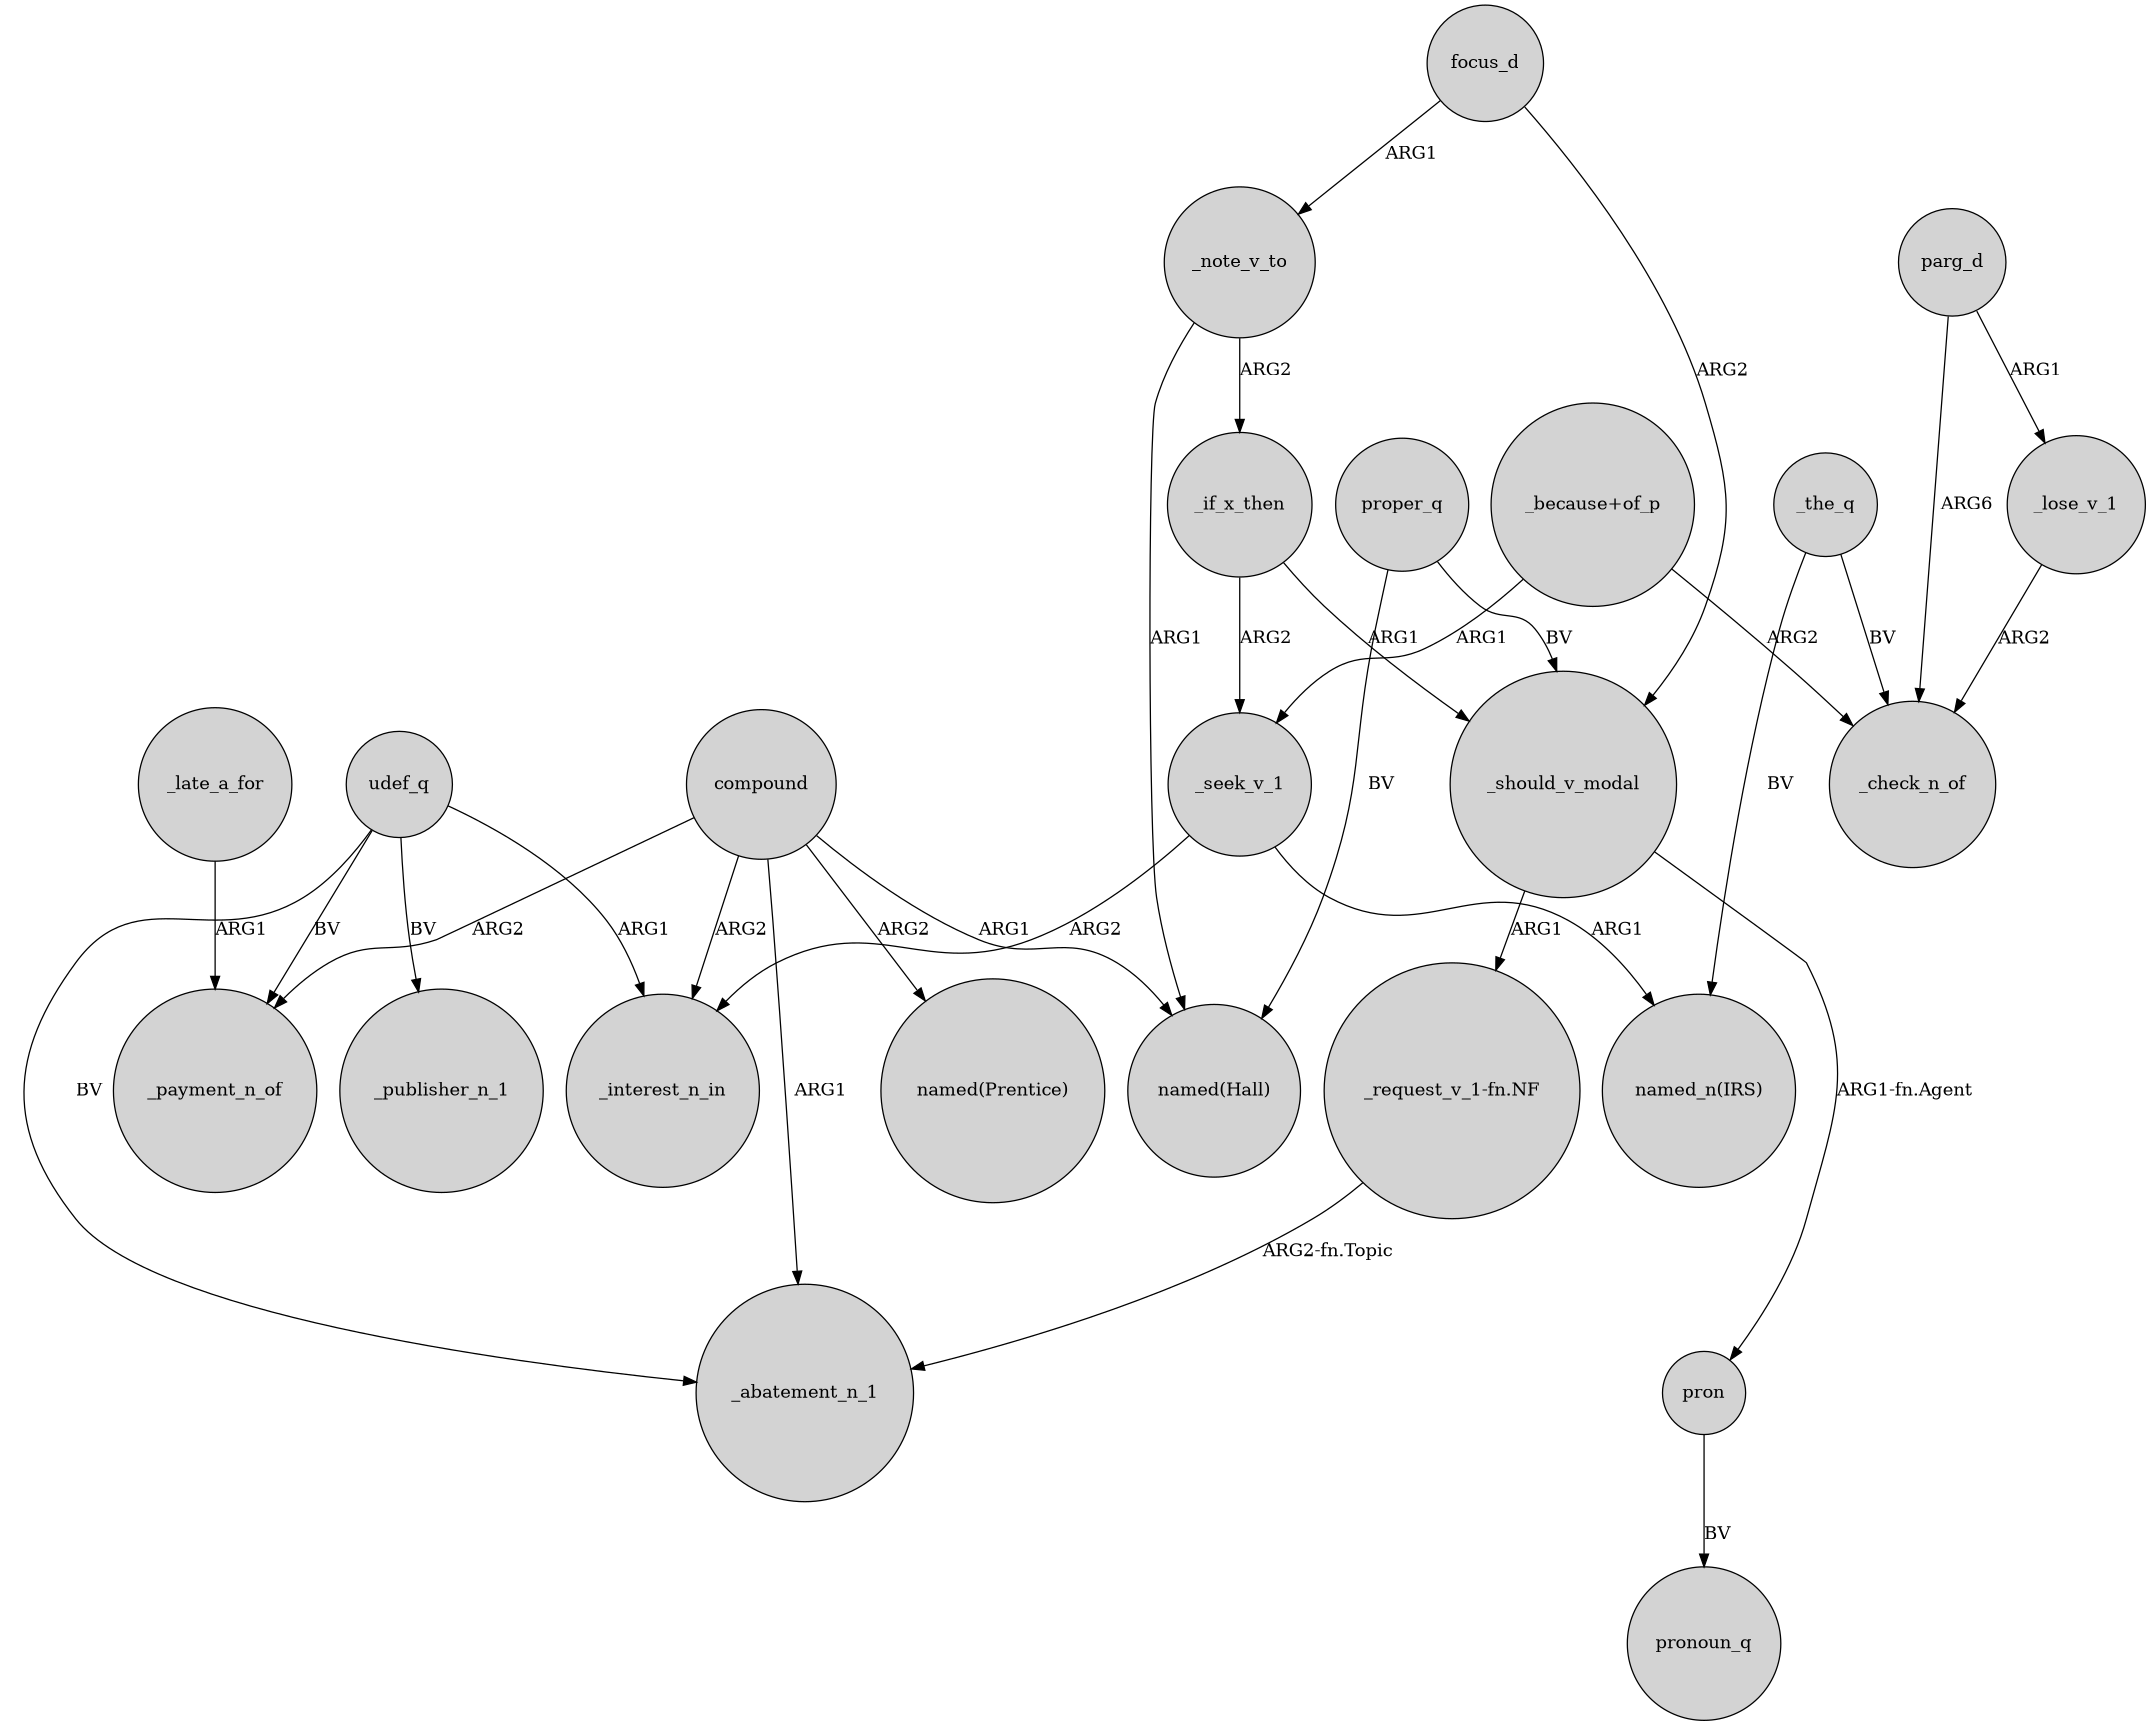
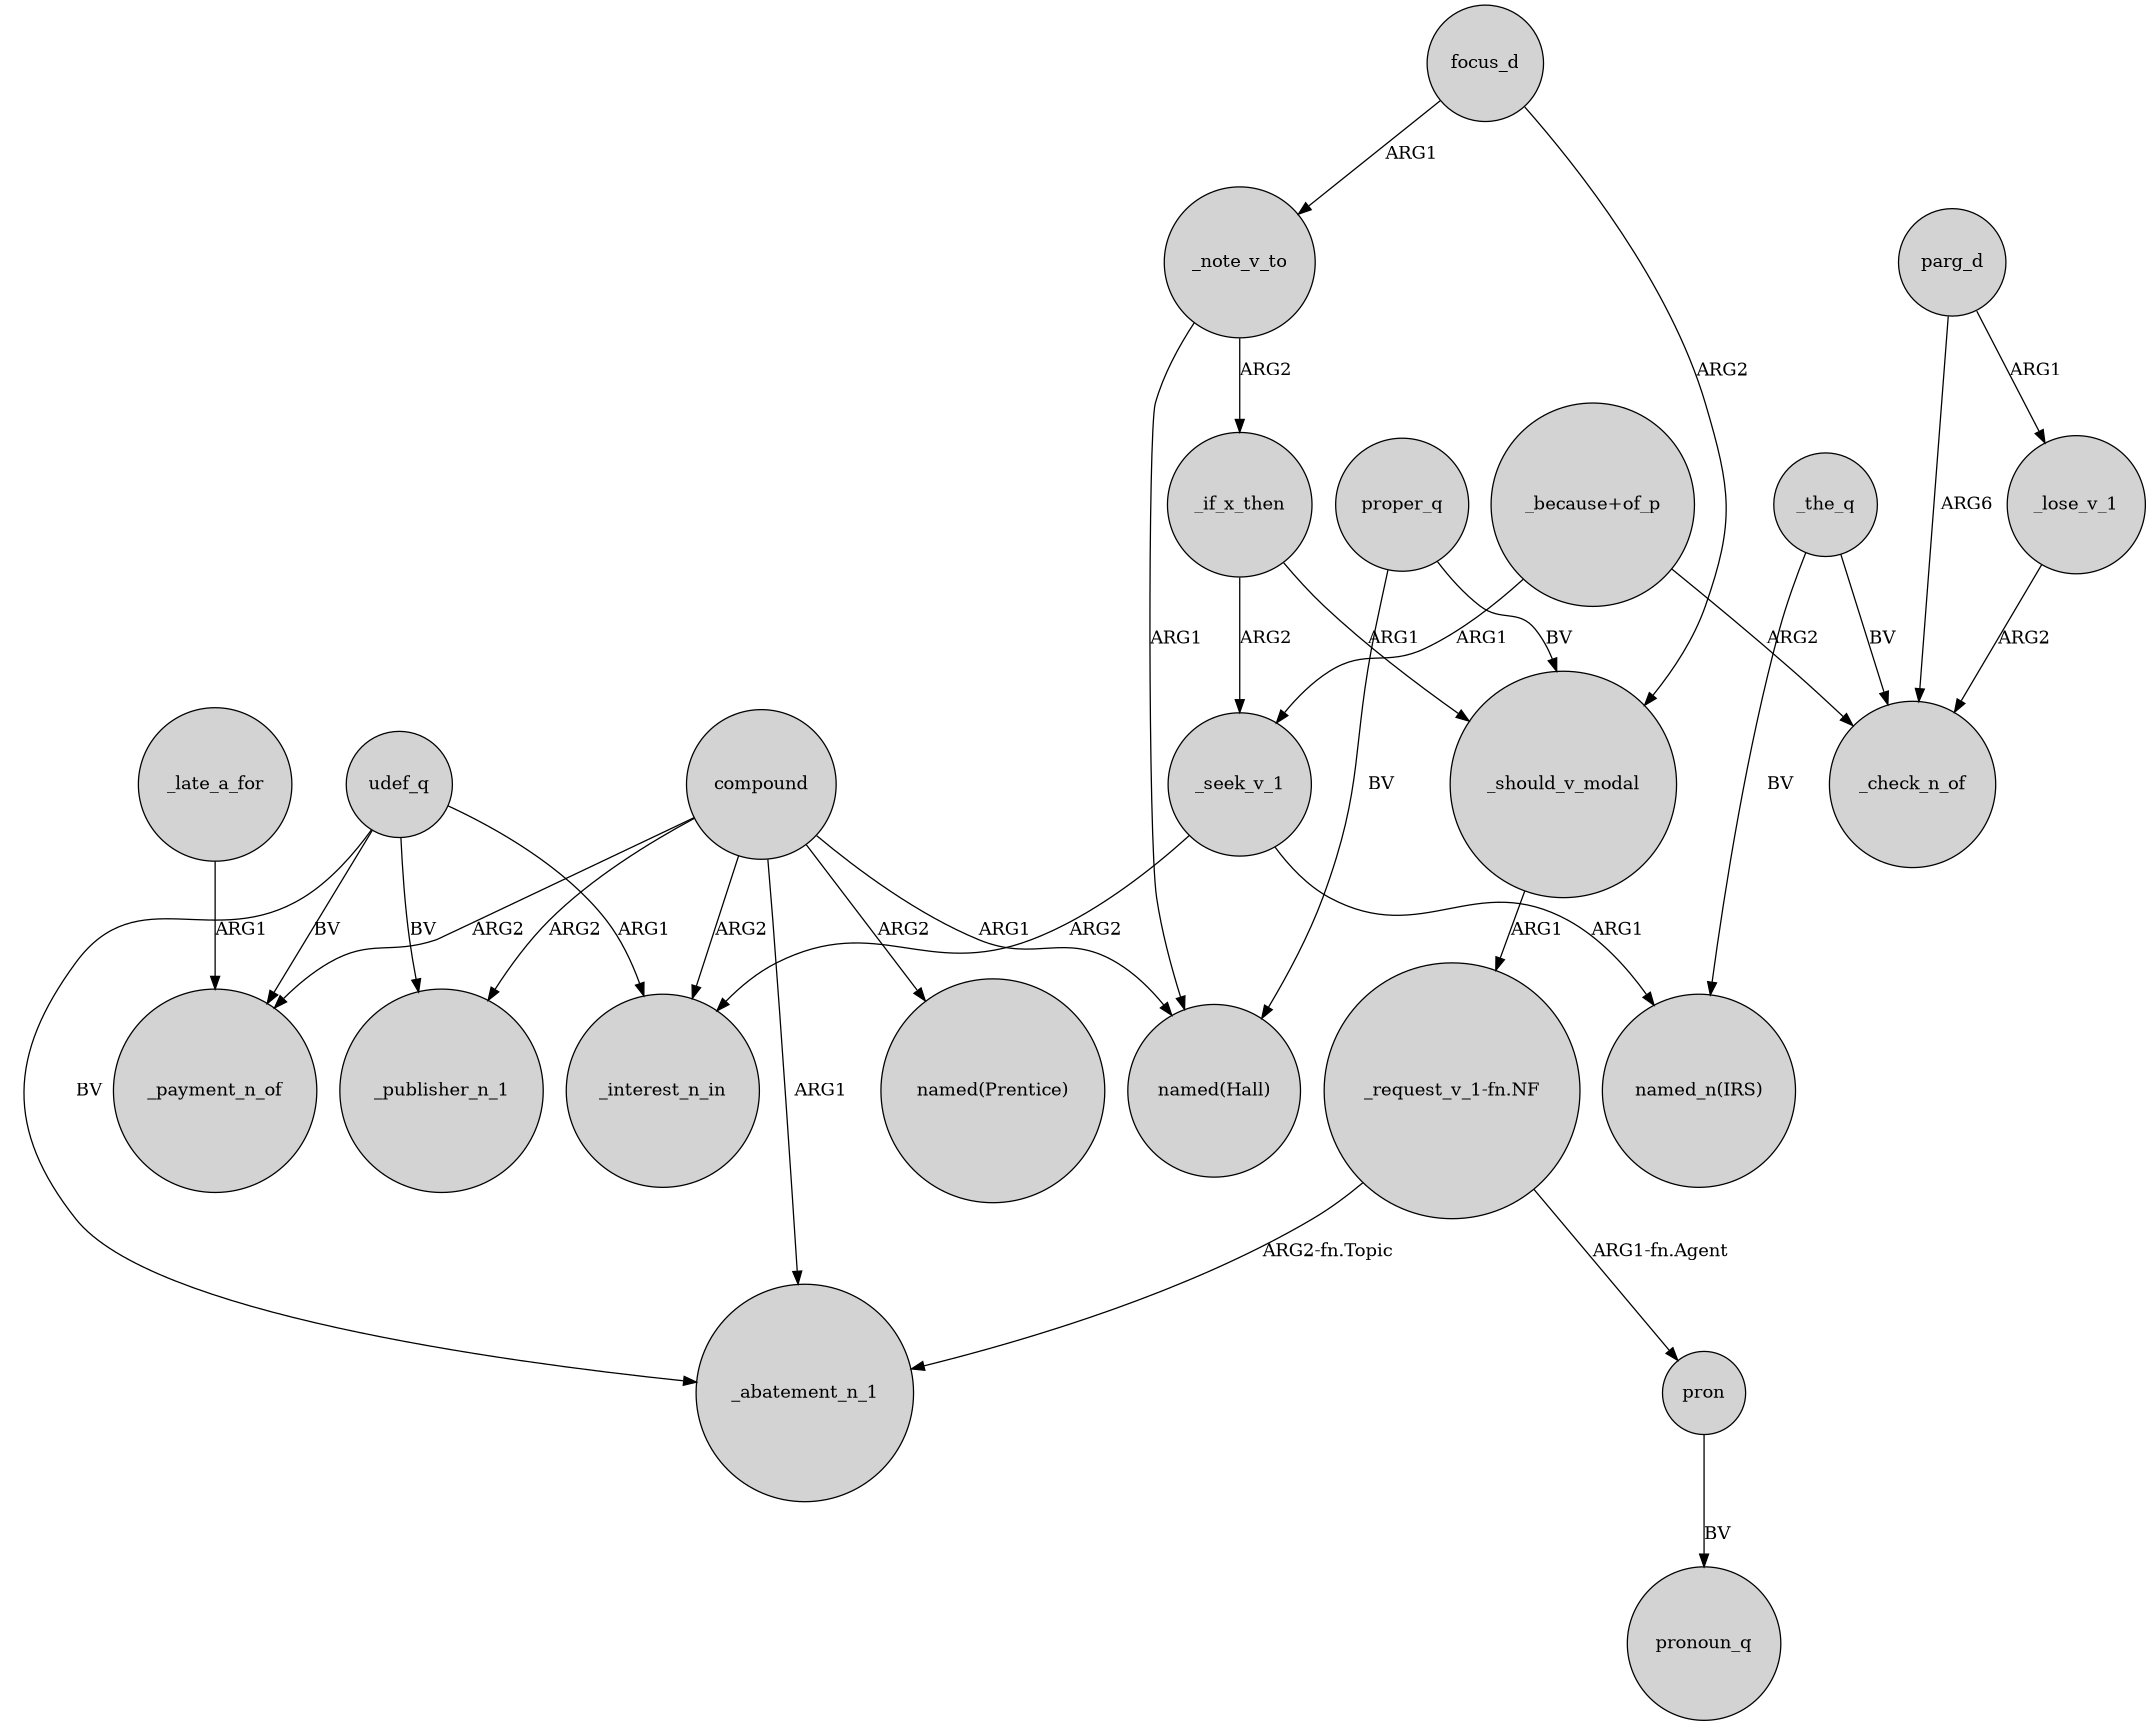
edge "compound" -> "_publisher_n_1": added, label "ARG2"
edge "_should_v_modal" -> "pron": now "_request_v_1-fn.NF" -> "pron"
